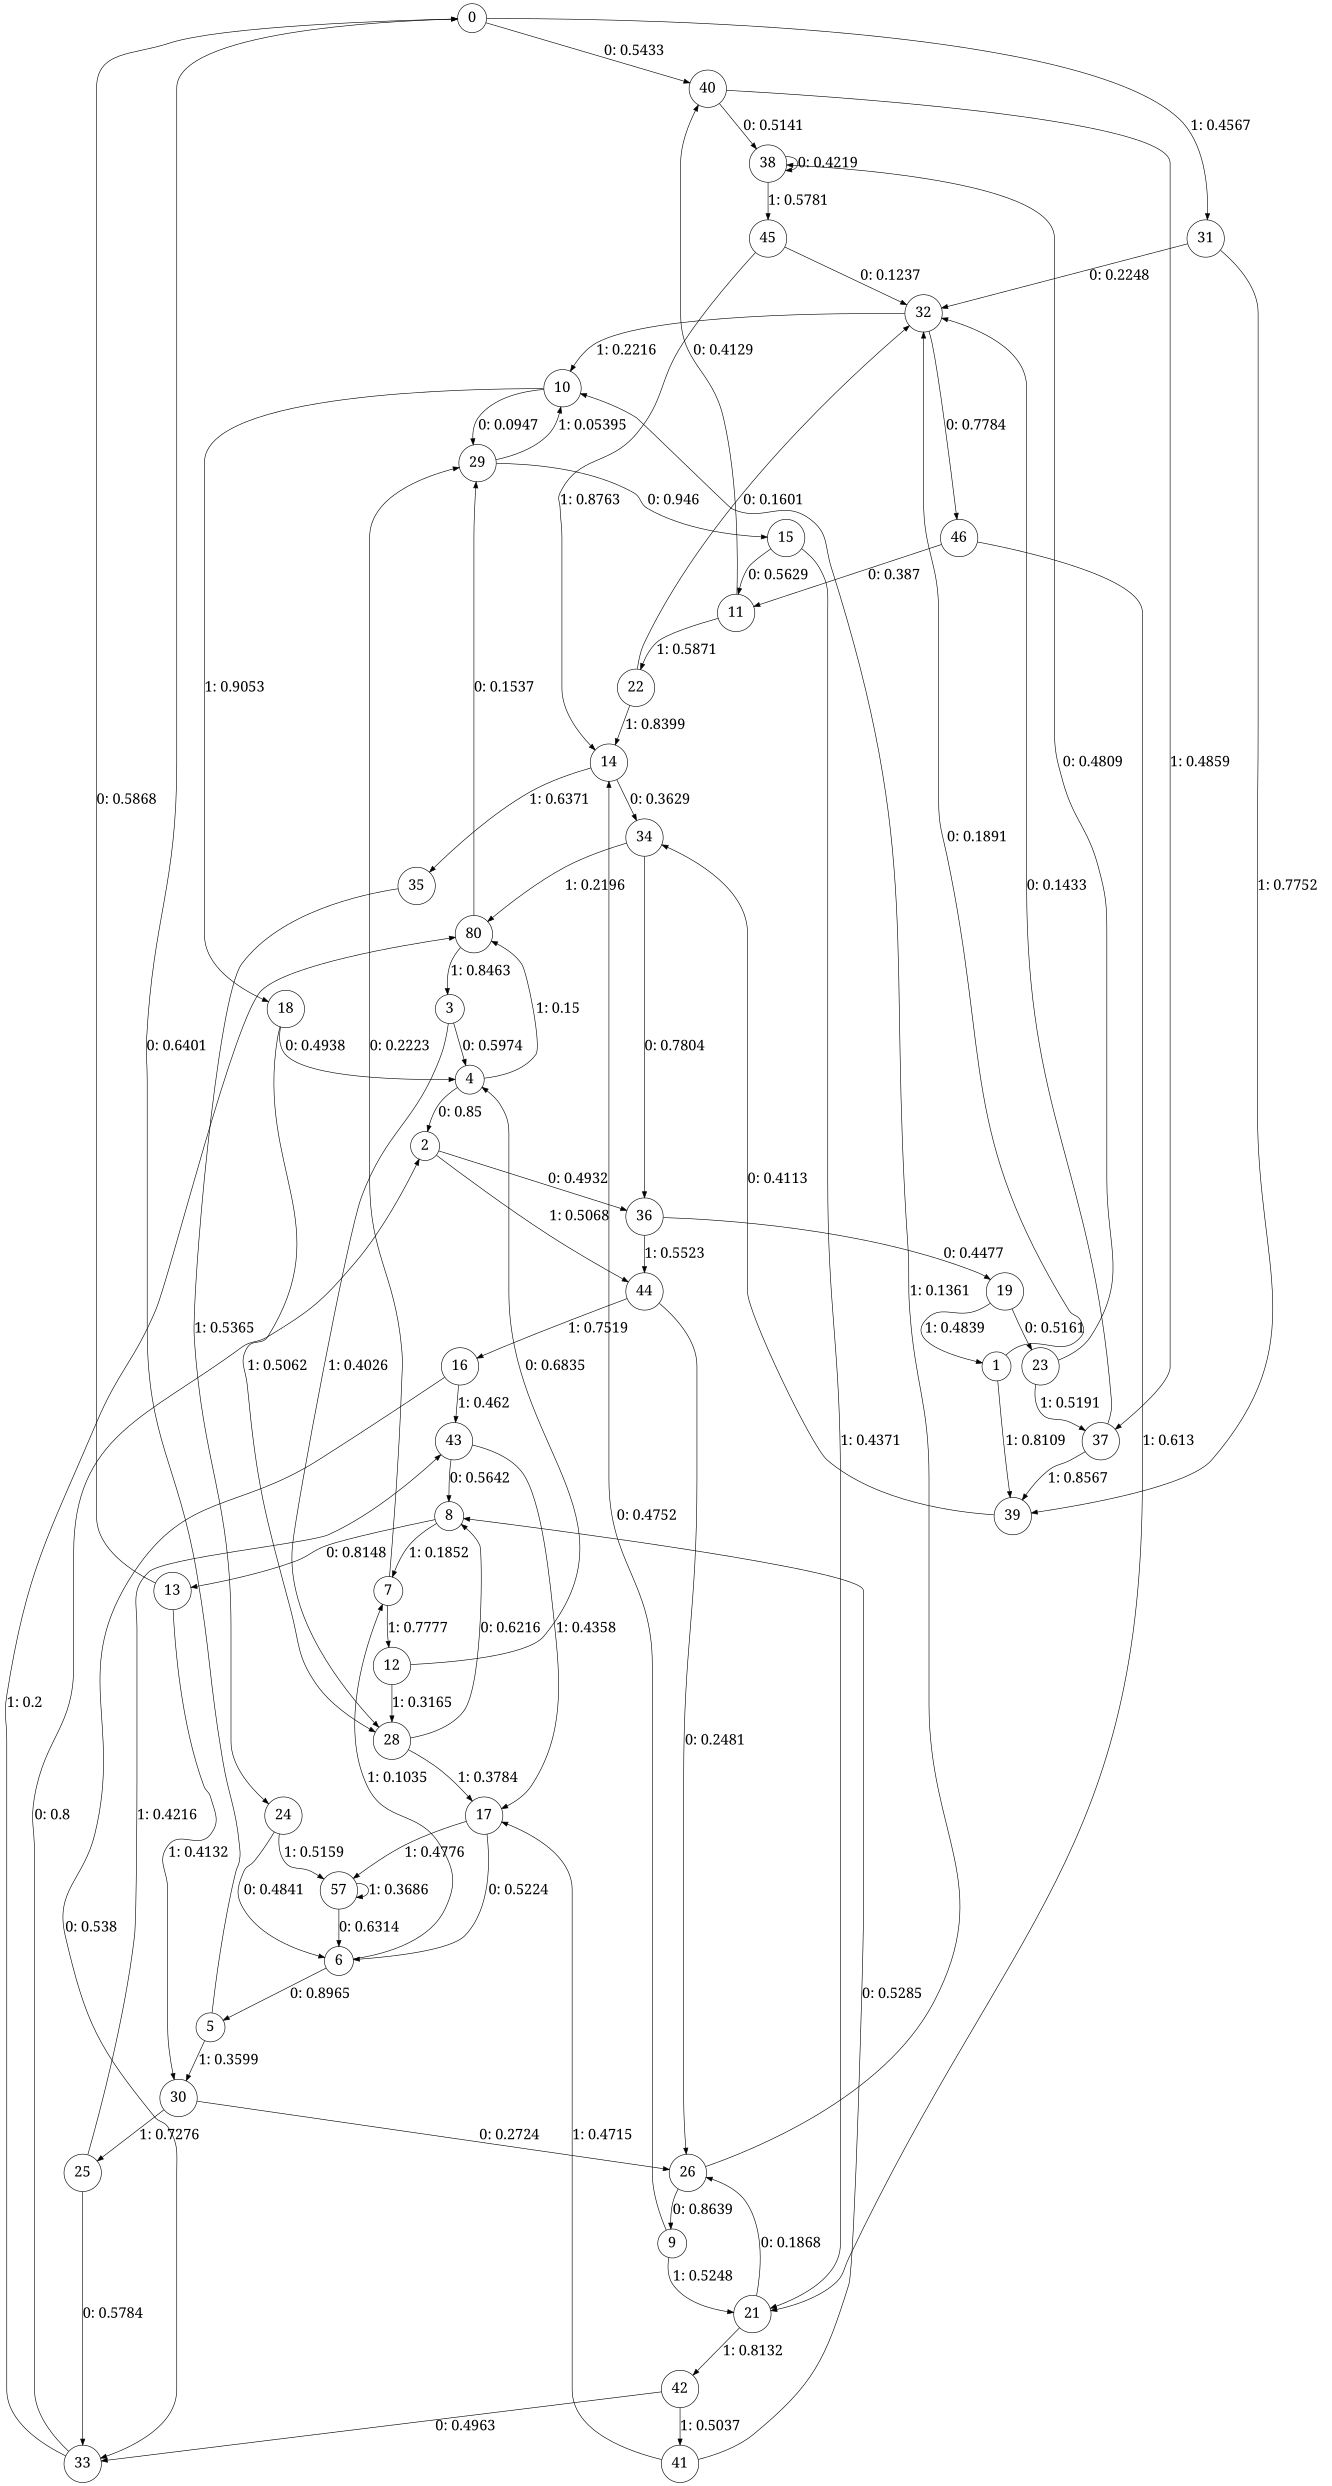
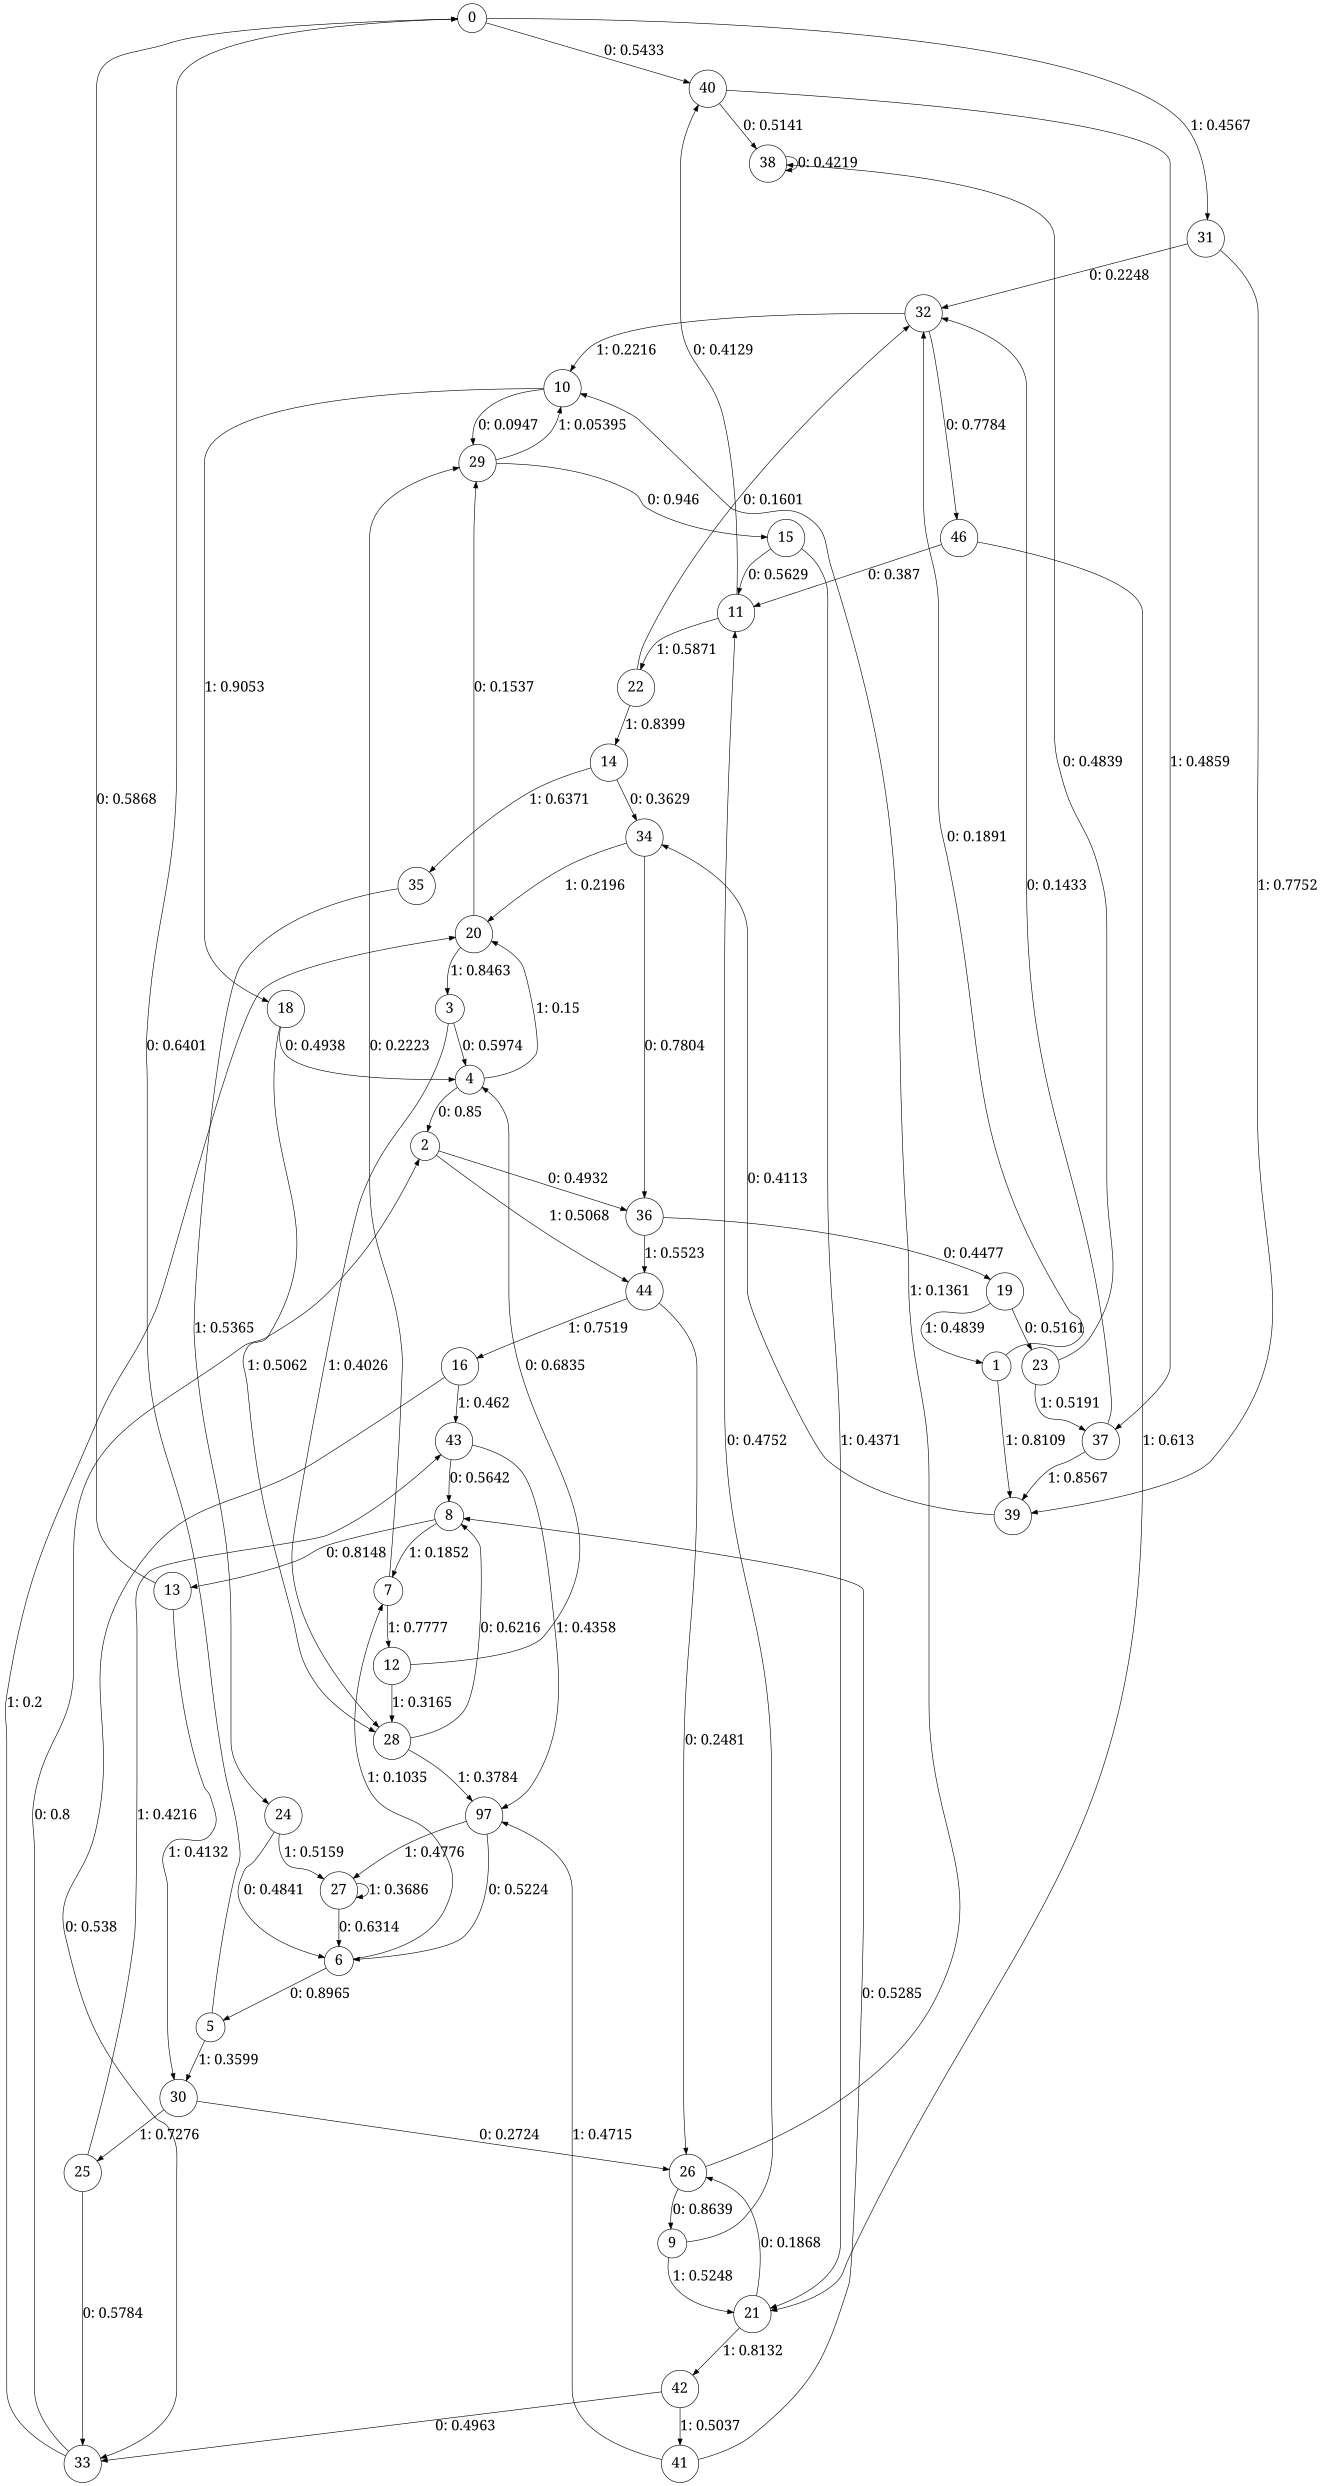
node "45": removed
edge "23" -> "38": label "0: 0.4809   " -> "0: 0.4839   "
node "80": label "80" -> "20"
edge "9" -> "14": now "9" -> "11"
node "17": label "17" -> "97"
node "57": label "57" -> "27"
